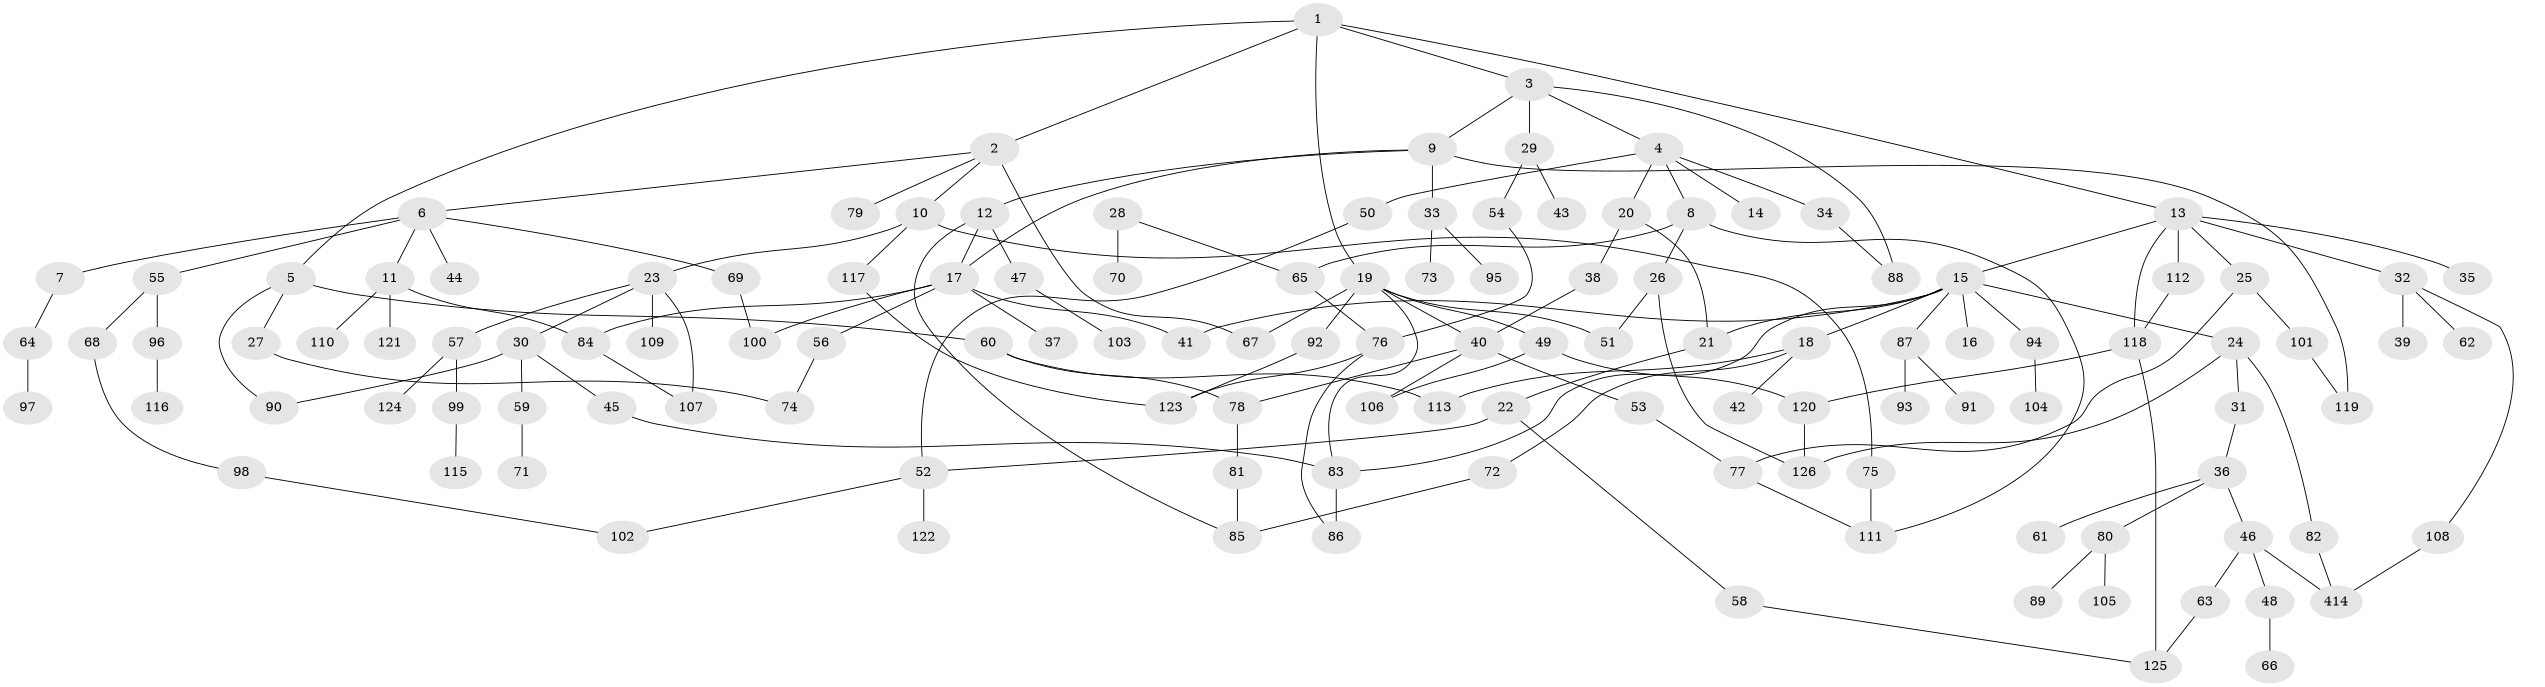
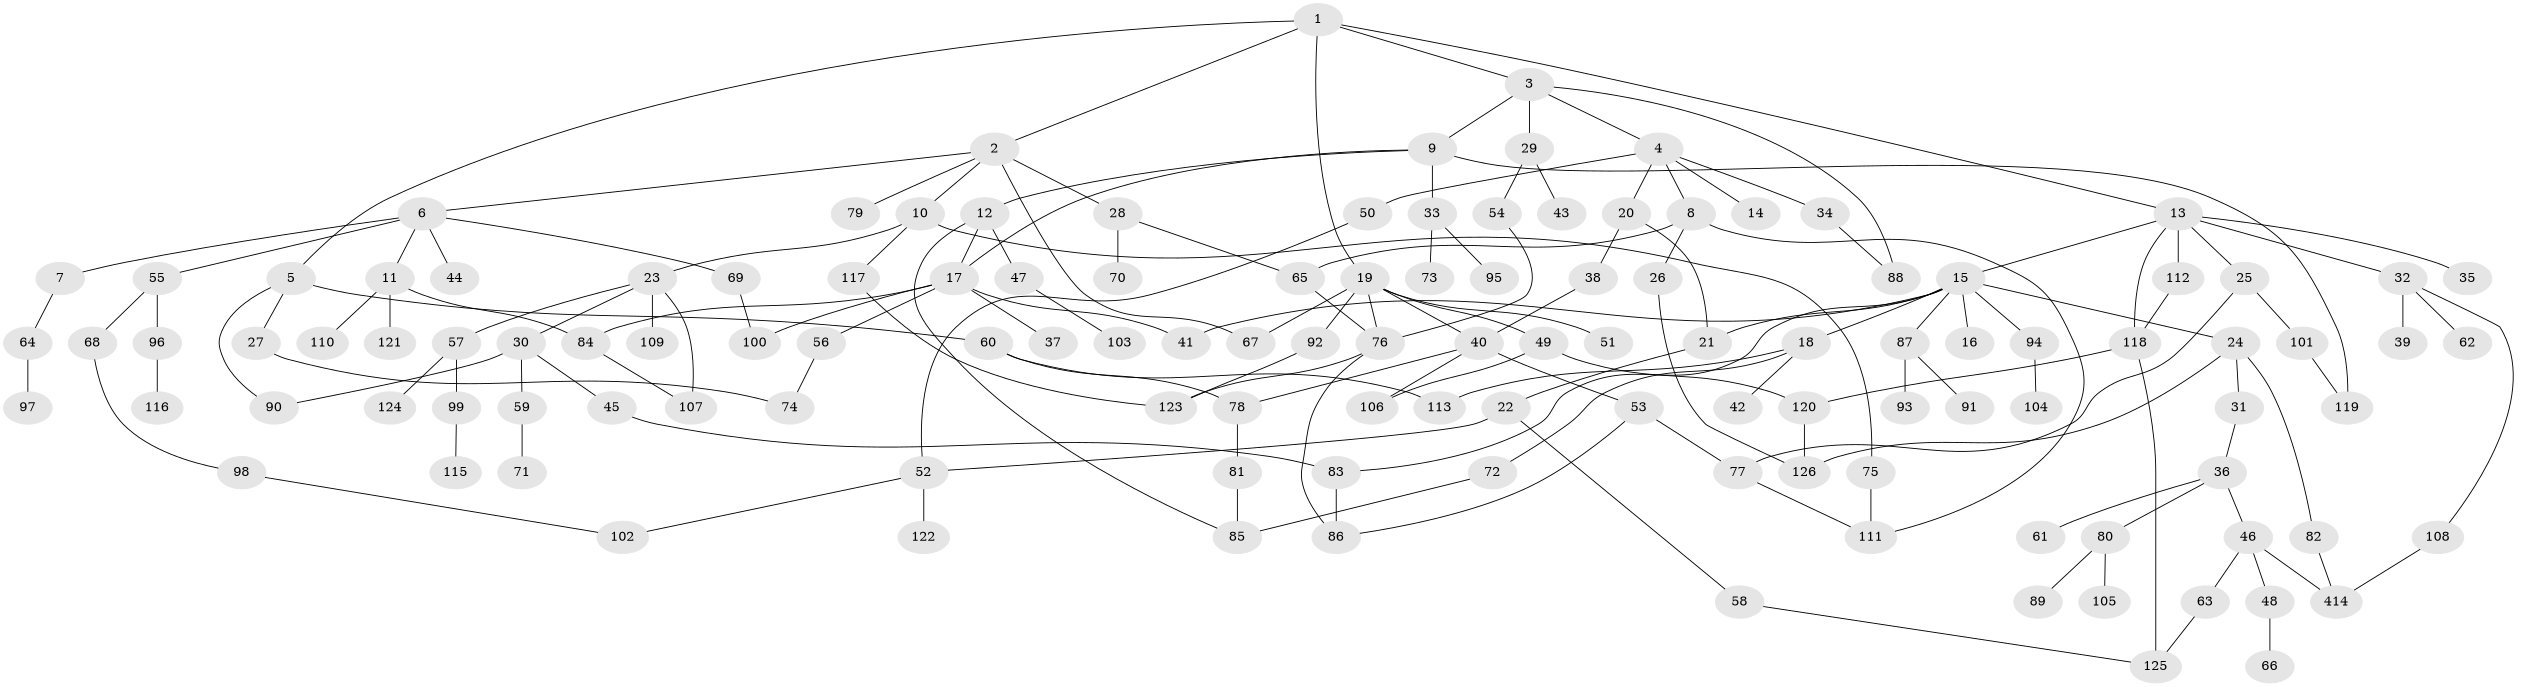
edge "2" -- "28": added
edge "26" -- "51": removed
edge "19" -- "83": now "19" -- "76"
edge "53" -- "86": added
